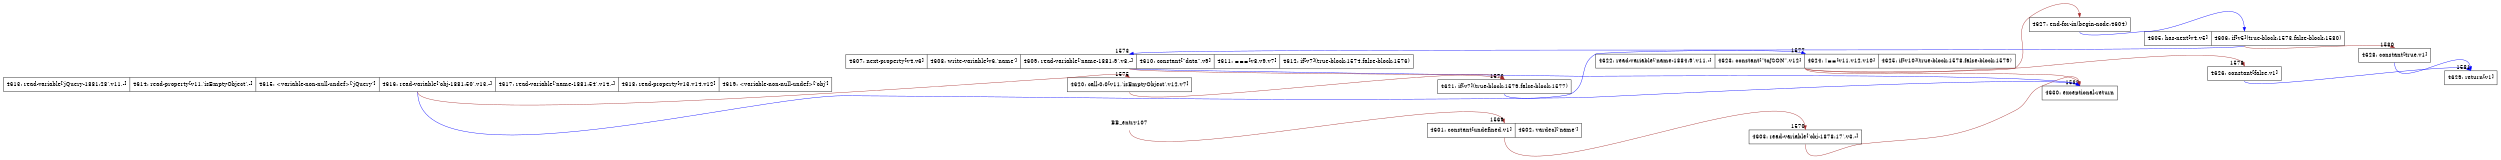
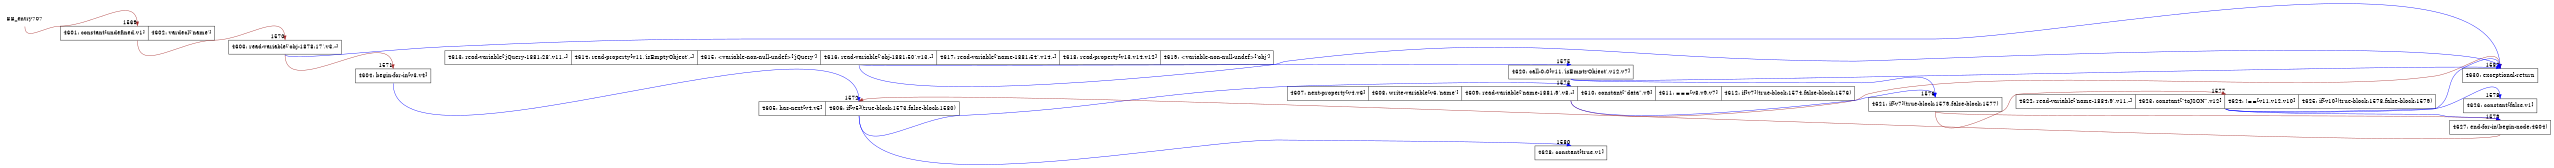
edge "4627: end-for-in(begin-node:4604)" -> "4605: has-next[v4,v5]": color blue -> brown
edge "4605: has-next[v4,v5]" -> "4628: constant[true,v1]": color brown -> blue
edge "4621: if[v7](true-block:1579,false-block:1577)" -> "4622: read-variable['name-1884:9',v11,-]": color blue -> brown
edge "4622: read-variable['name-1884:9',v11,-]" -> "4627: end-for-in(begin-node:4604)": color brown -> blue
edge "4622: read-variable['name-1884:9',v11,-]" -> "4626: constant[false,v1]": color brown -> blue
edge "4607: next-property[v4,v6]" -> "4621: if[v7](true-block:1579,false-block:1577)": color brown -> blue
edge "4622: read-variable['name-1884:9',v11,-]" -> "4630: exceptional-return": color brown -> blue
edge "4620: call-0:0[v11,'isEmptyObject',v12,v7]" -> "4630: exceptional-return": added
node "4604: begin-for-in[v3,v4]": added
edge "4607: next-property[v4,v6]" -> "4630: exceptional-return": color blue -> brown
node "4629: return[v1]": removed
edge "4620: call-0:0[v11,'isEmptyObject',v12,v7]" -> "4621: if[v7](true-block:1579,false-block:1577)": color brown -> blue
edge "4613: read-variable['jQuery-1881:28',v11,-]" -> "4620: call-0:0[v11,'isEmptyObject',v12,v7]": color brown -> blue
edge "4621: if[v7](true-block:1579,false-block:1577)" -> "4627: end-for-in(begin-node:4604)": added
node "BB_entry107": label "BB_entry107" -> "BB_entry707"
edge "4603: read-variable['obj-1878:17',v3,-]" -> "4630: exceptional-return": color brown -> blue
